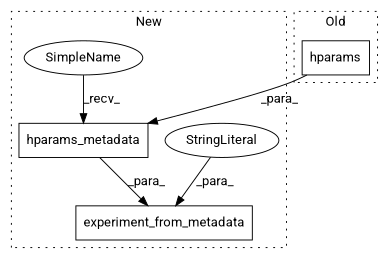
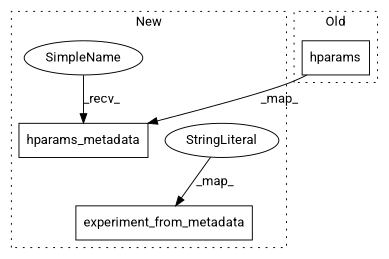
edge "hparams" -> "hparams_metadata": label "_para_" -> "_map_"
edge "hparams_metadata" -> "experiment_from_metadata": removed, label "_para_"
edge "StringLiteral" -> "experiment_from_metadata": label "_para_" -> "_map_"
